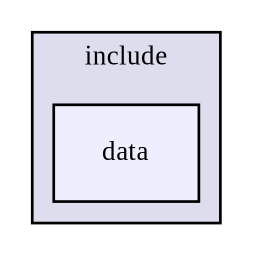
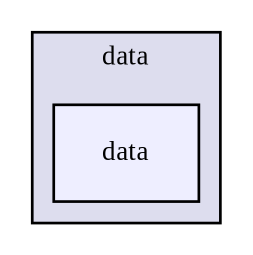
cluster "include": label "include" -> "data"
